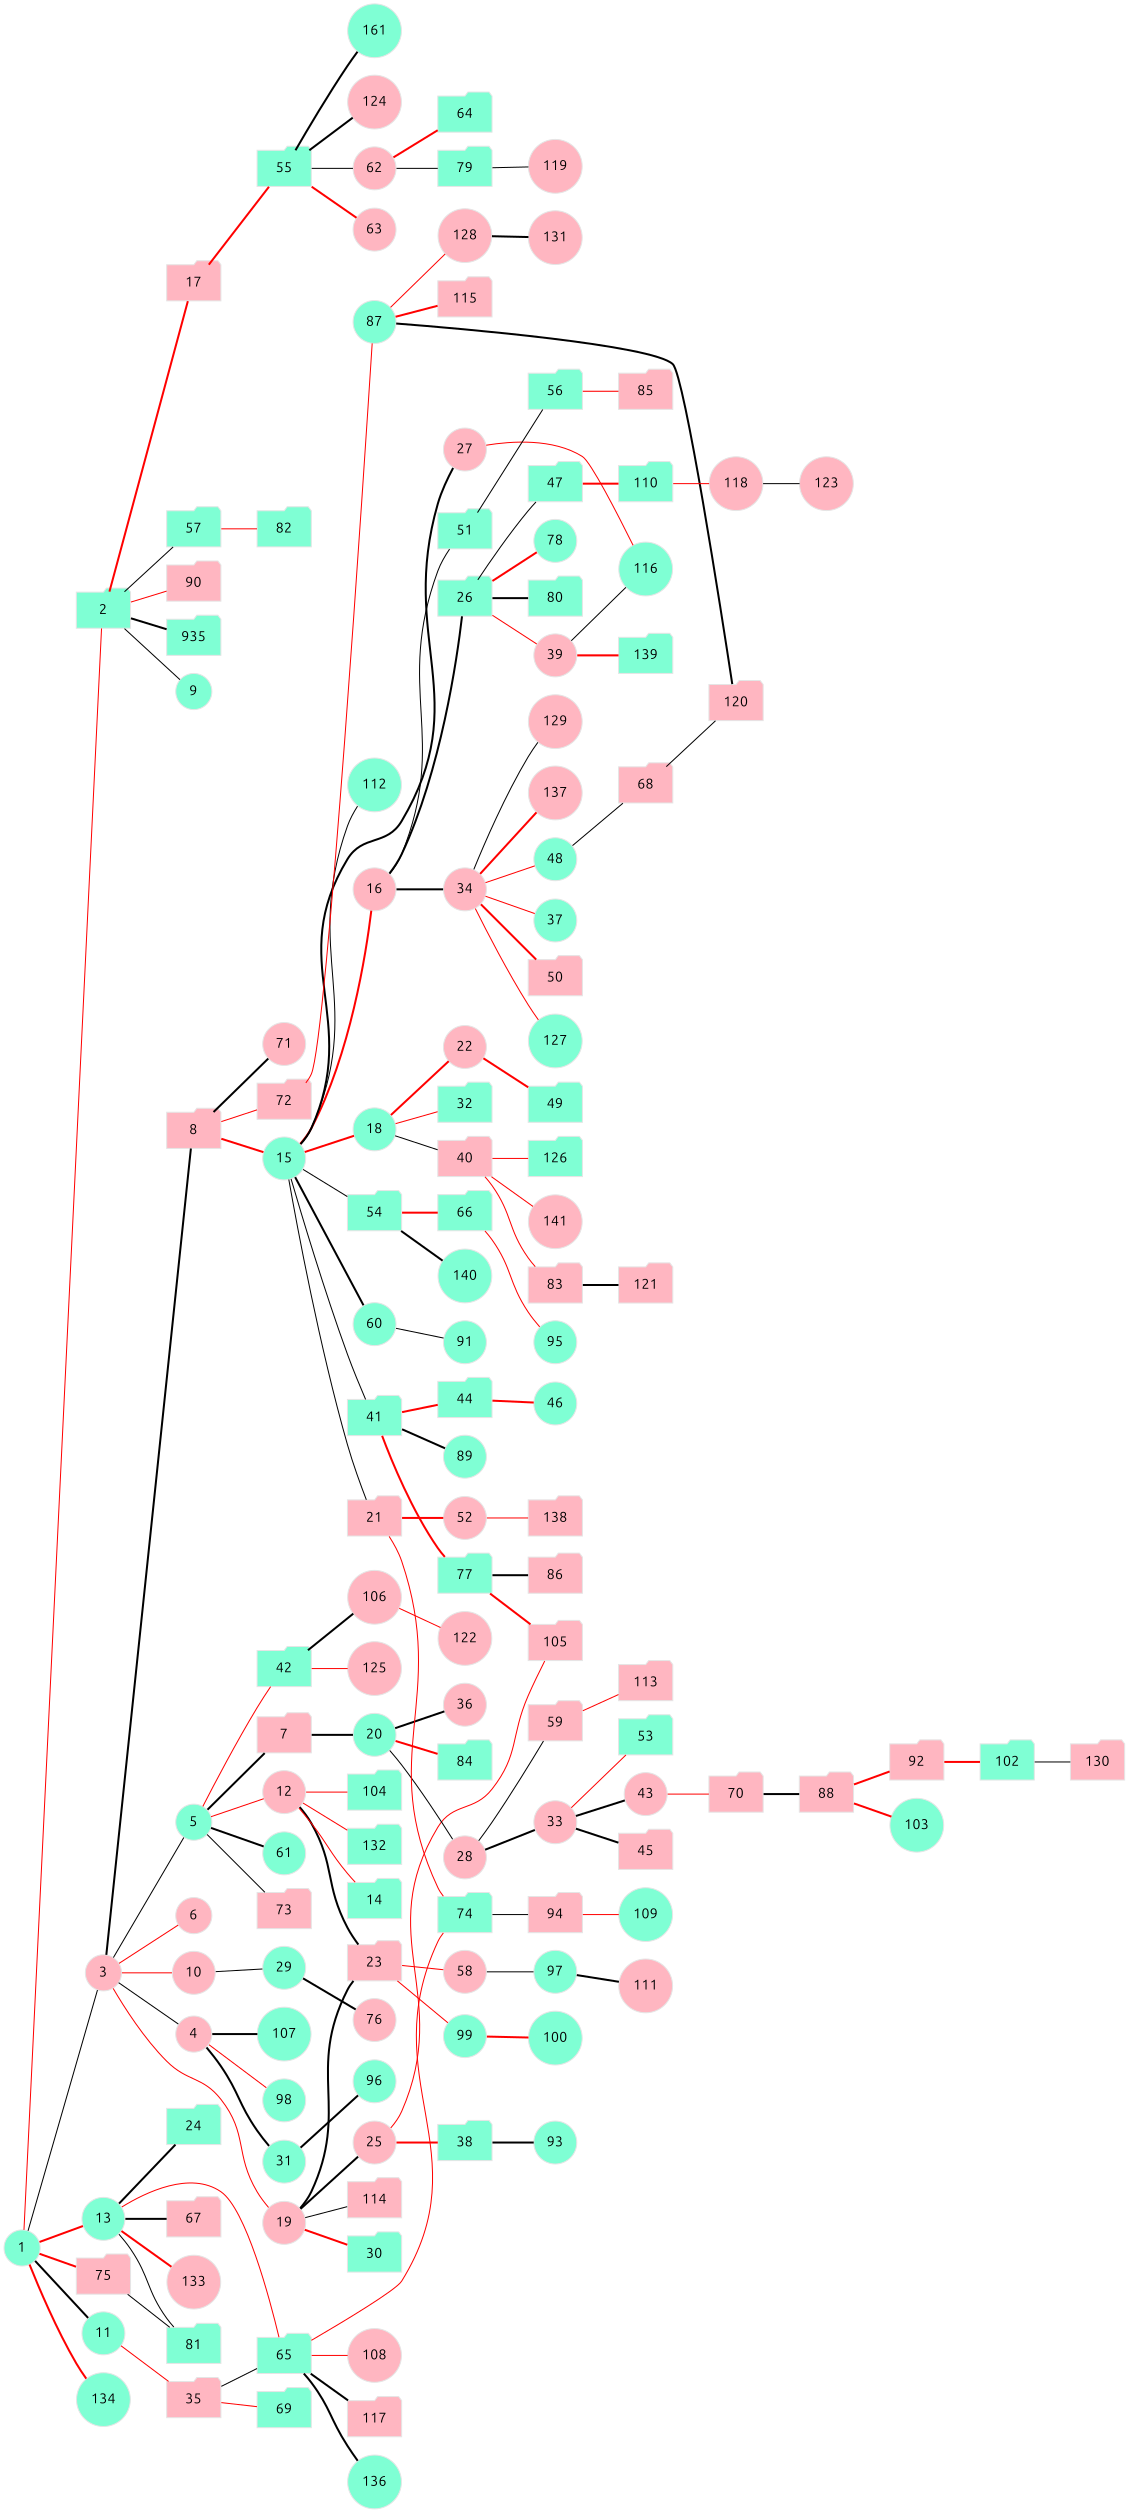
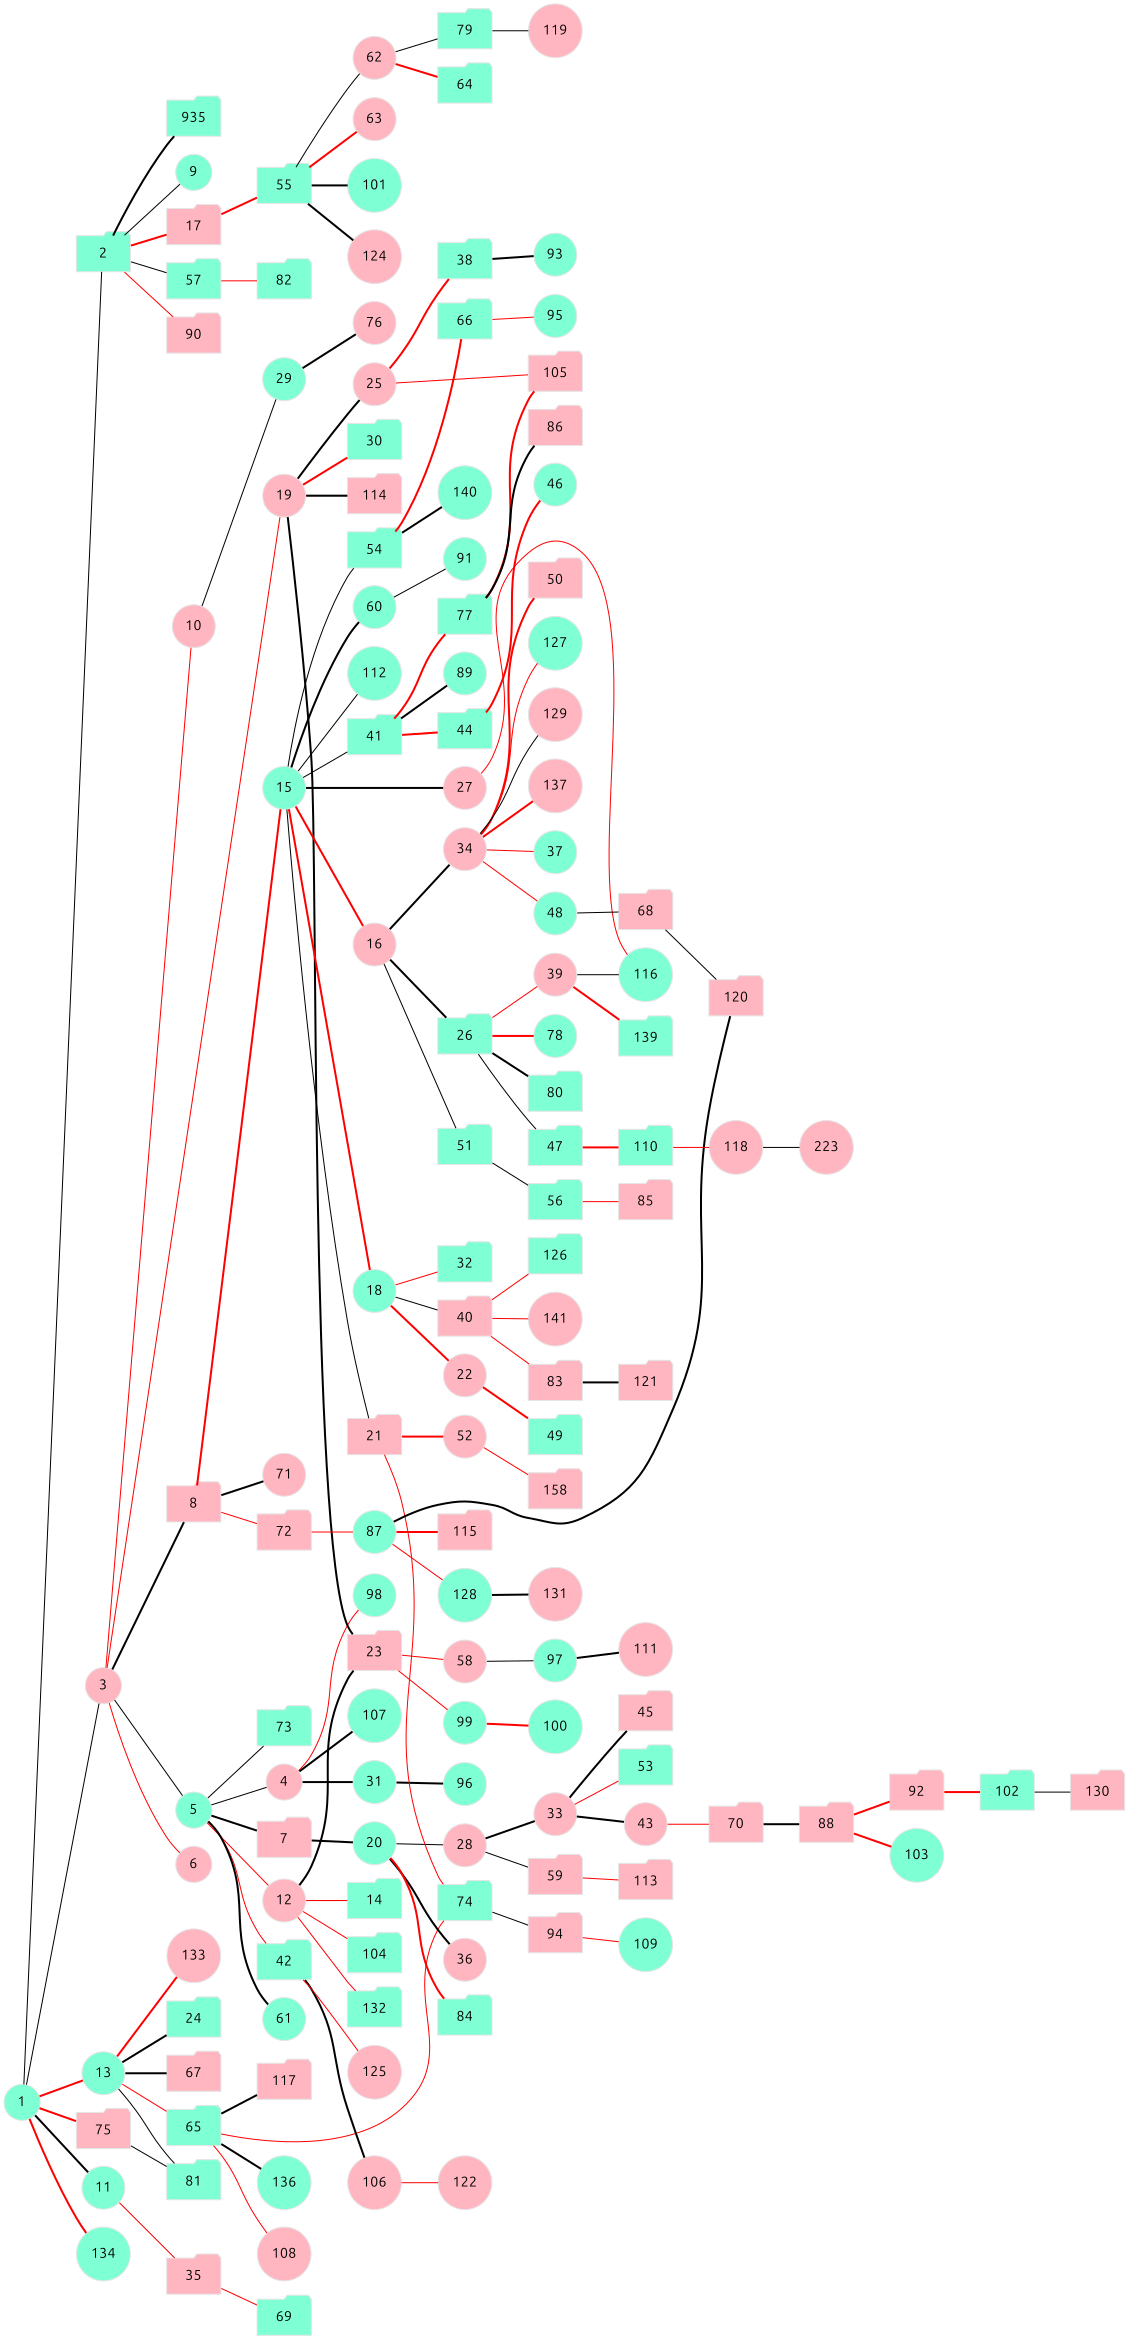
node "161": label "161" -> "101"
node "128": fillcolor lightpink -> aquamarine
node "123": label "123" -> "223"
edge "2" -- "1": color red -> black
node "138": label "138" -> "158"
node "73": fillcolor lightpink -> aquamarine
edge "3" -- "4": now "5" -- "4"
edge "114" -- "19": style solid -> bold
edge "65" -- "35": removed
